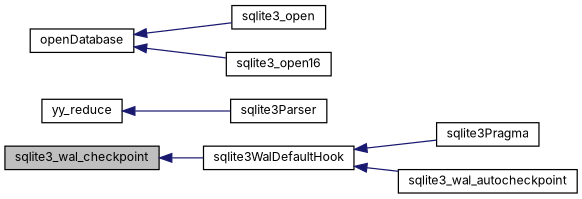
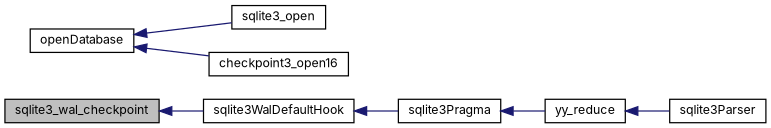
node "sqlite3_open16": label "sqlite3_open16" -> "checkpoint3_open16"
edge "yy_reduce" -> "sqlite3Pragma": added
node "sqlite3_wal_autocheckpoint": removed
